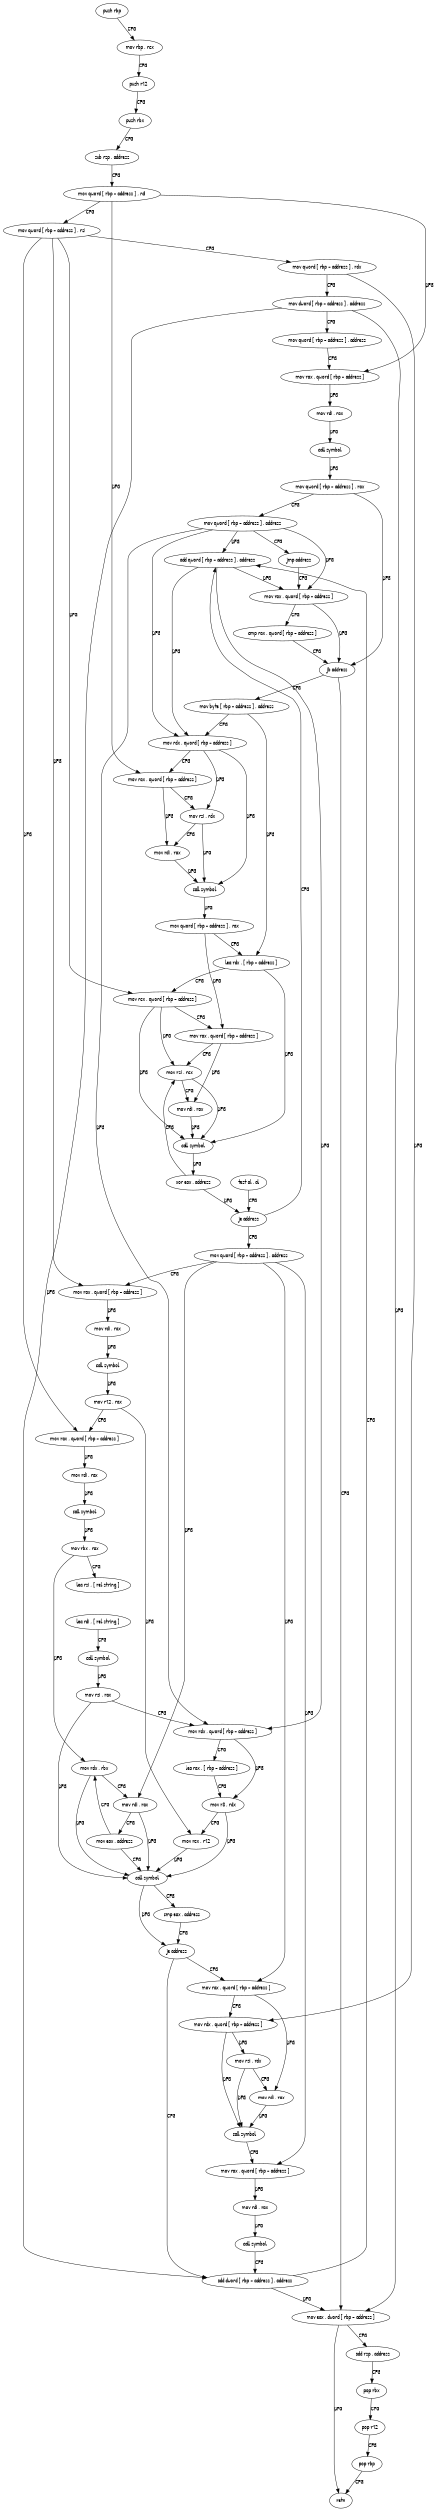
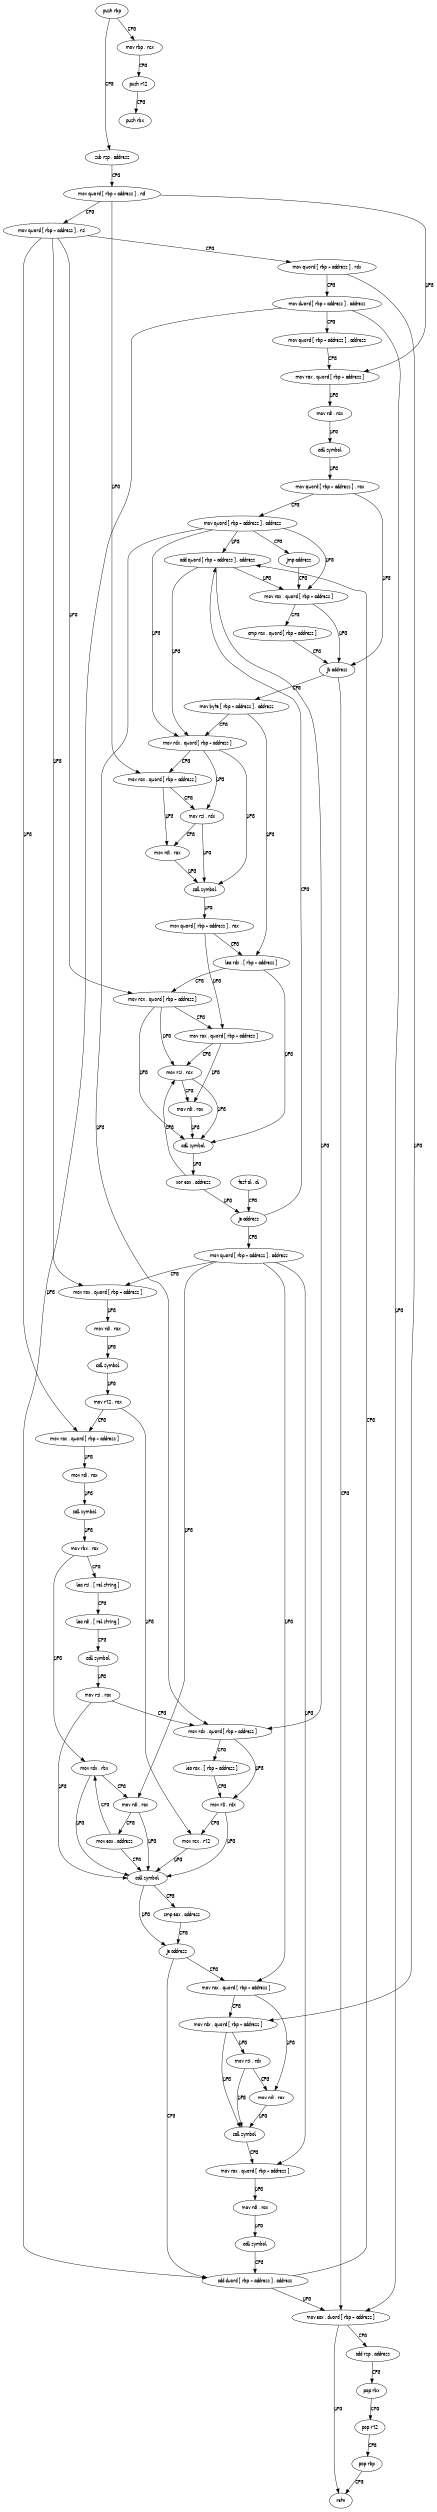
edge "push rbx" -> "sub rsp , address": now "push rbp" -> "sub rsp , address"
edge "lea rsi , [ rel string ]" -> "lea rdi , [ rel string ]": added, label "CFG"
